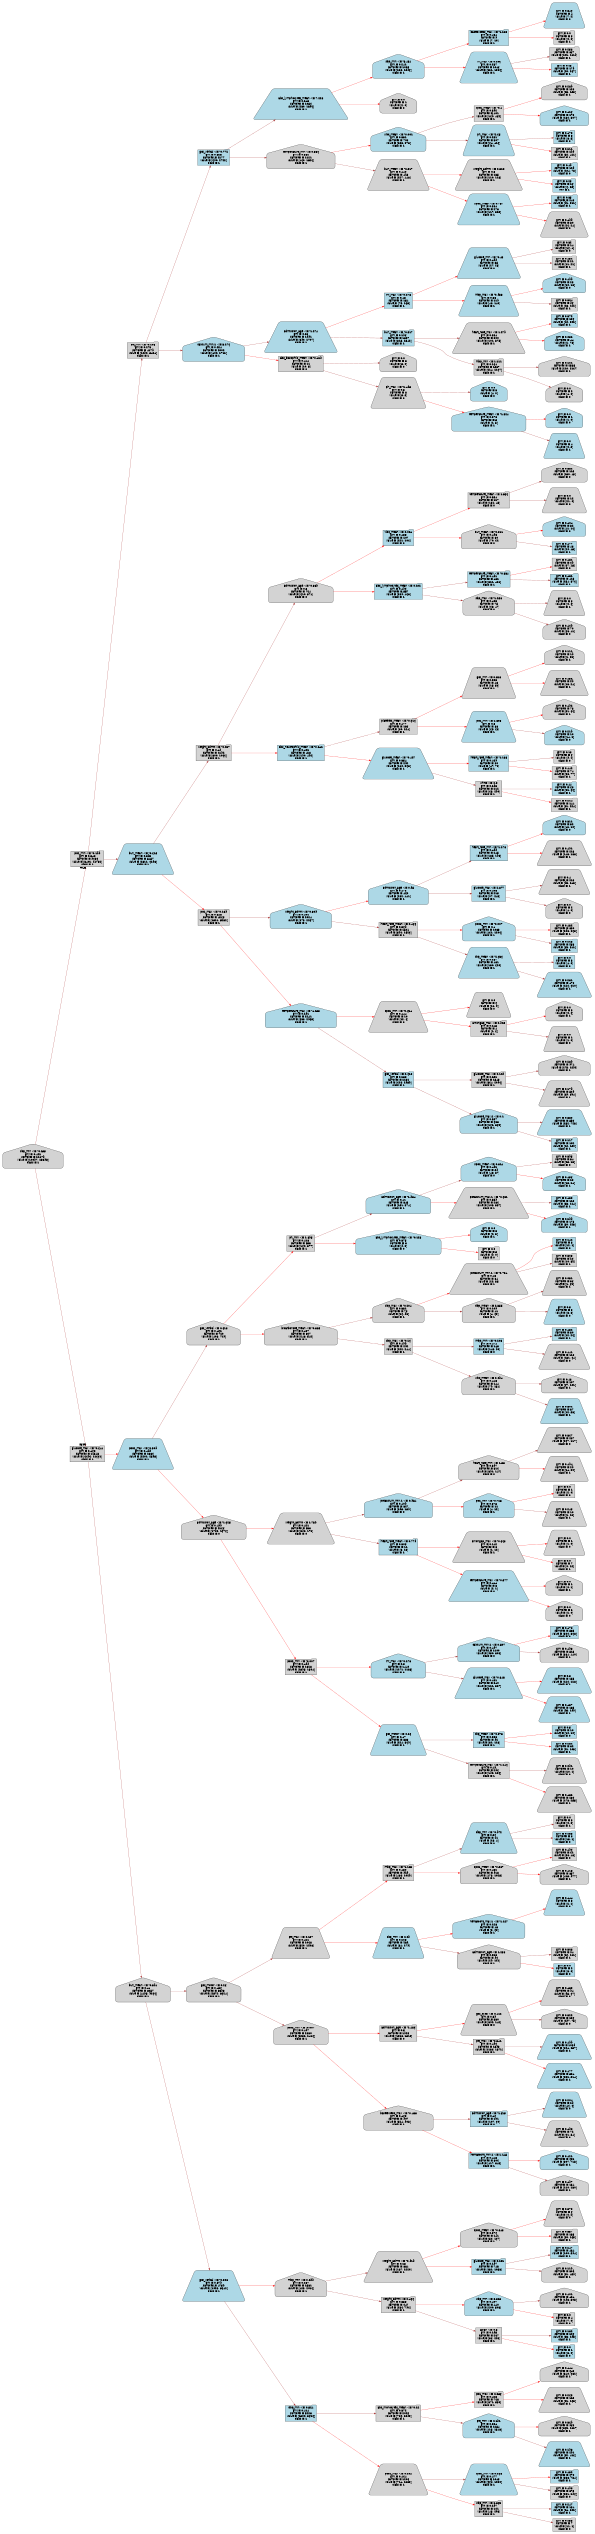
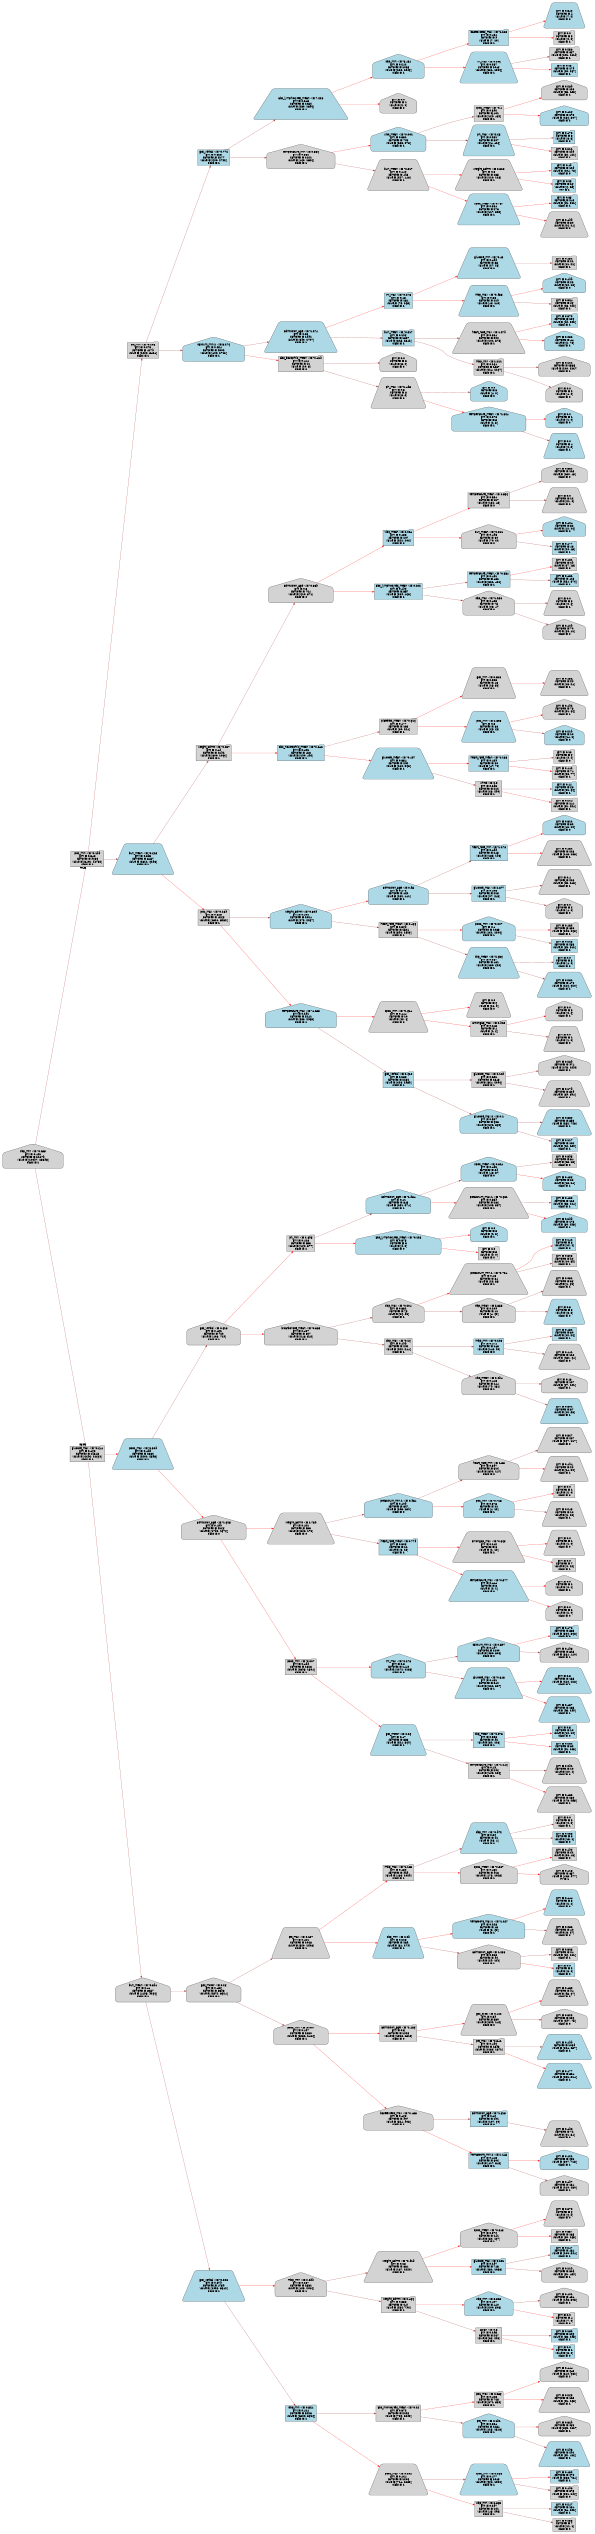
node "gini = 0.32 samples = 14 value = [16, 4] class = 0": removed
node "gini = 0.111 samples = 19 value = [2, 32] class = 1": removed
node "gini = 0.491 samples = 213 value = [143, 188] class = 1": label "gini = 0.491 samples = 213 value = [143, 188] class = 1" -> "gini = 0.431 samples = 213 value = [143, 188] class = 1"
node "gini = 0.418 samples = 857 value = [415, 977] class = 1": label "gini = 0.418 samples = 857 value = [415, 977] class = 1" -> "gini = 0.418 samples = 857 value = [415, 977] inr = 1"
node "gini = 0.082 samples = 40 value = [3, 67] class = 1": added
node "gini = 0.204 samples = 29 value = [46, 6] class = 0": removed
